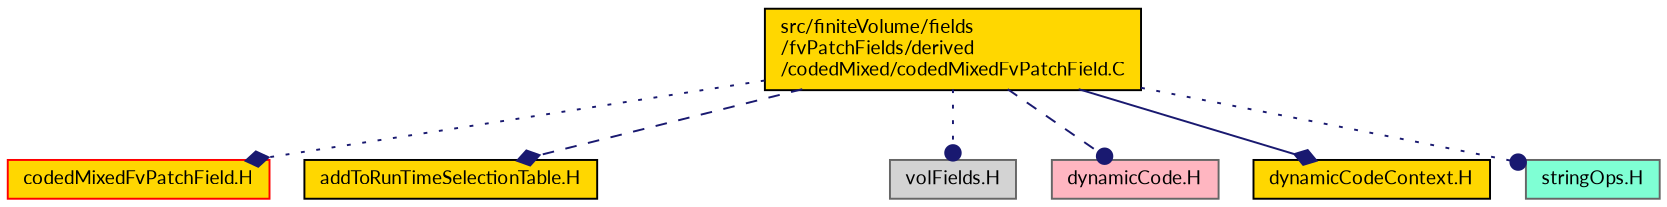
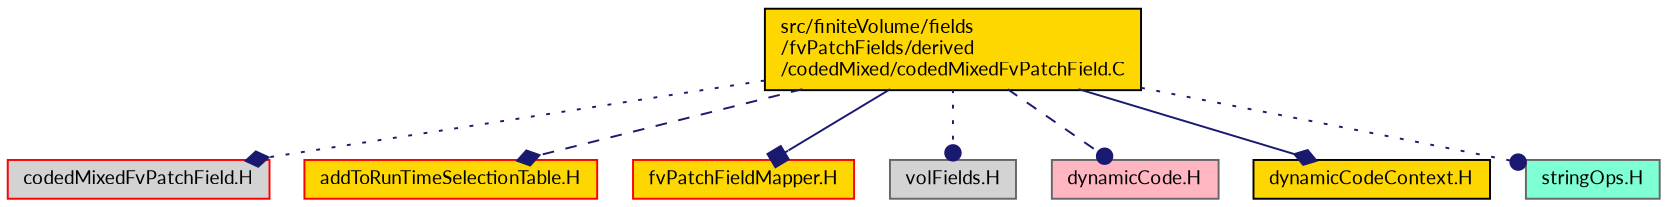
node "codedMixedFvPatchField.H": fillcolor gold -> lightgrey
node "addToRunTimeSelectionTable.H": color black -> red
node "fvPatchFieldMapper.H": added
